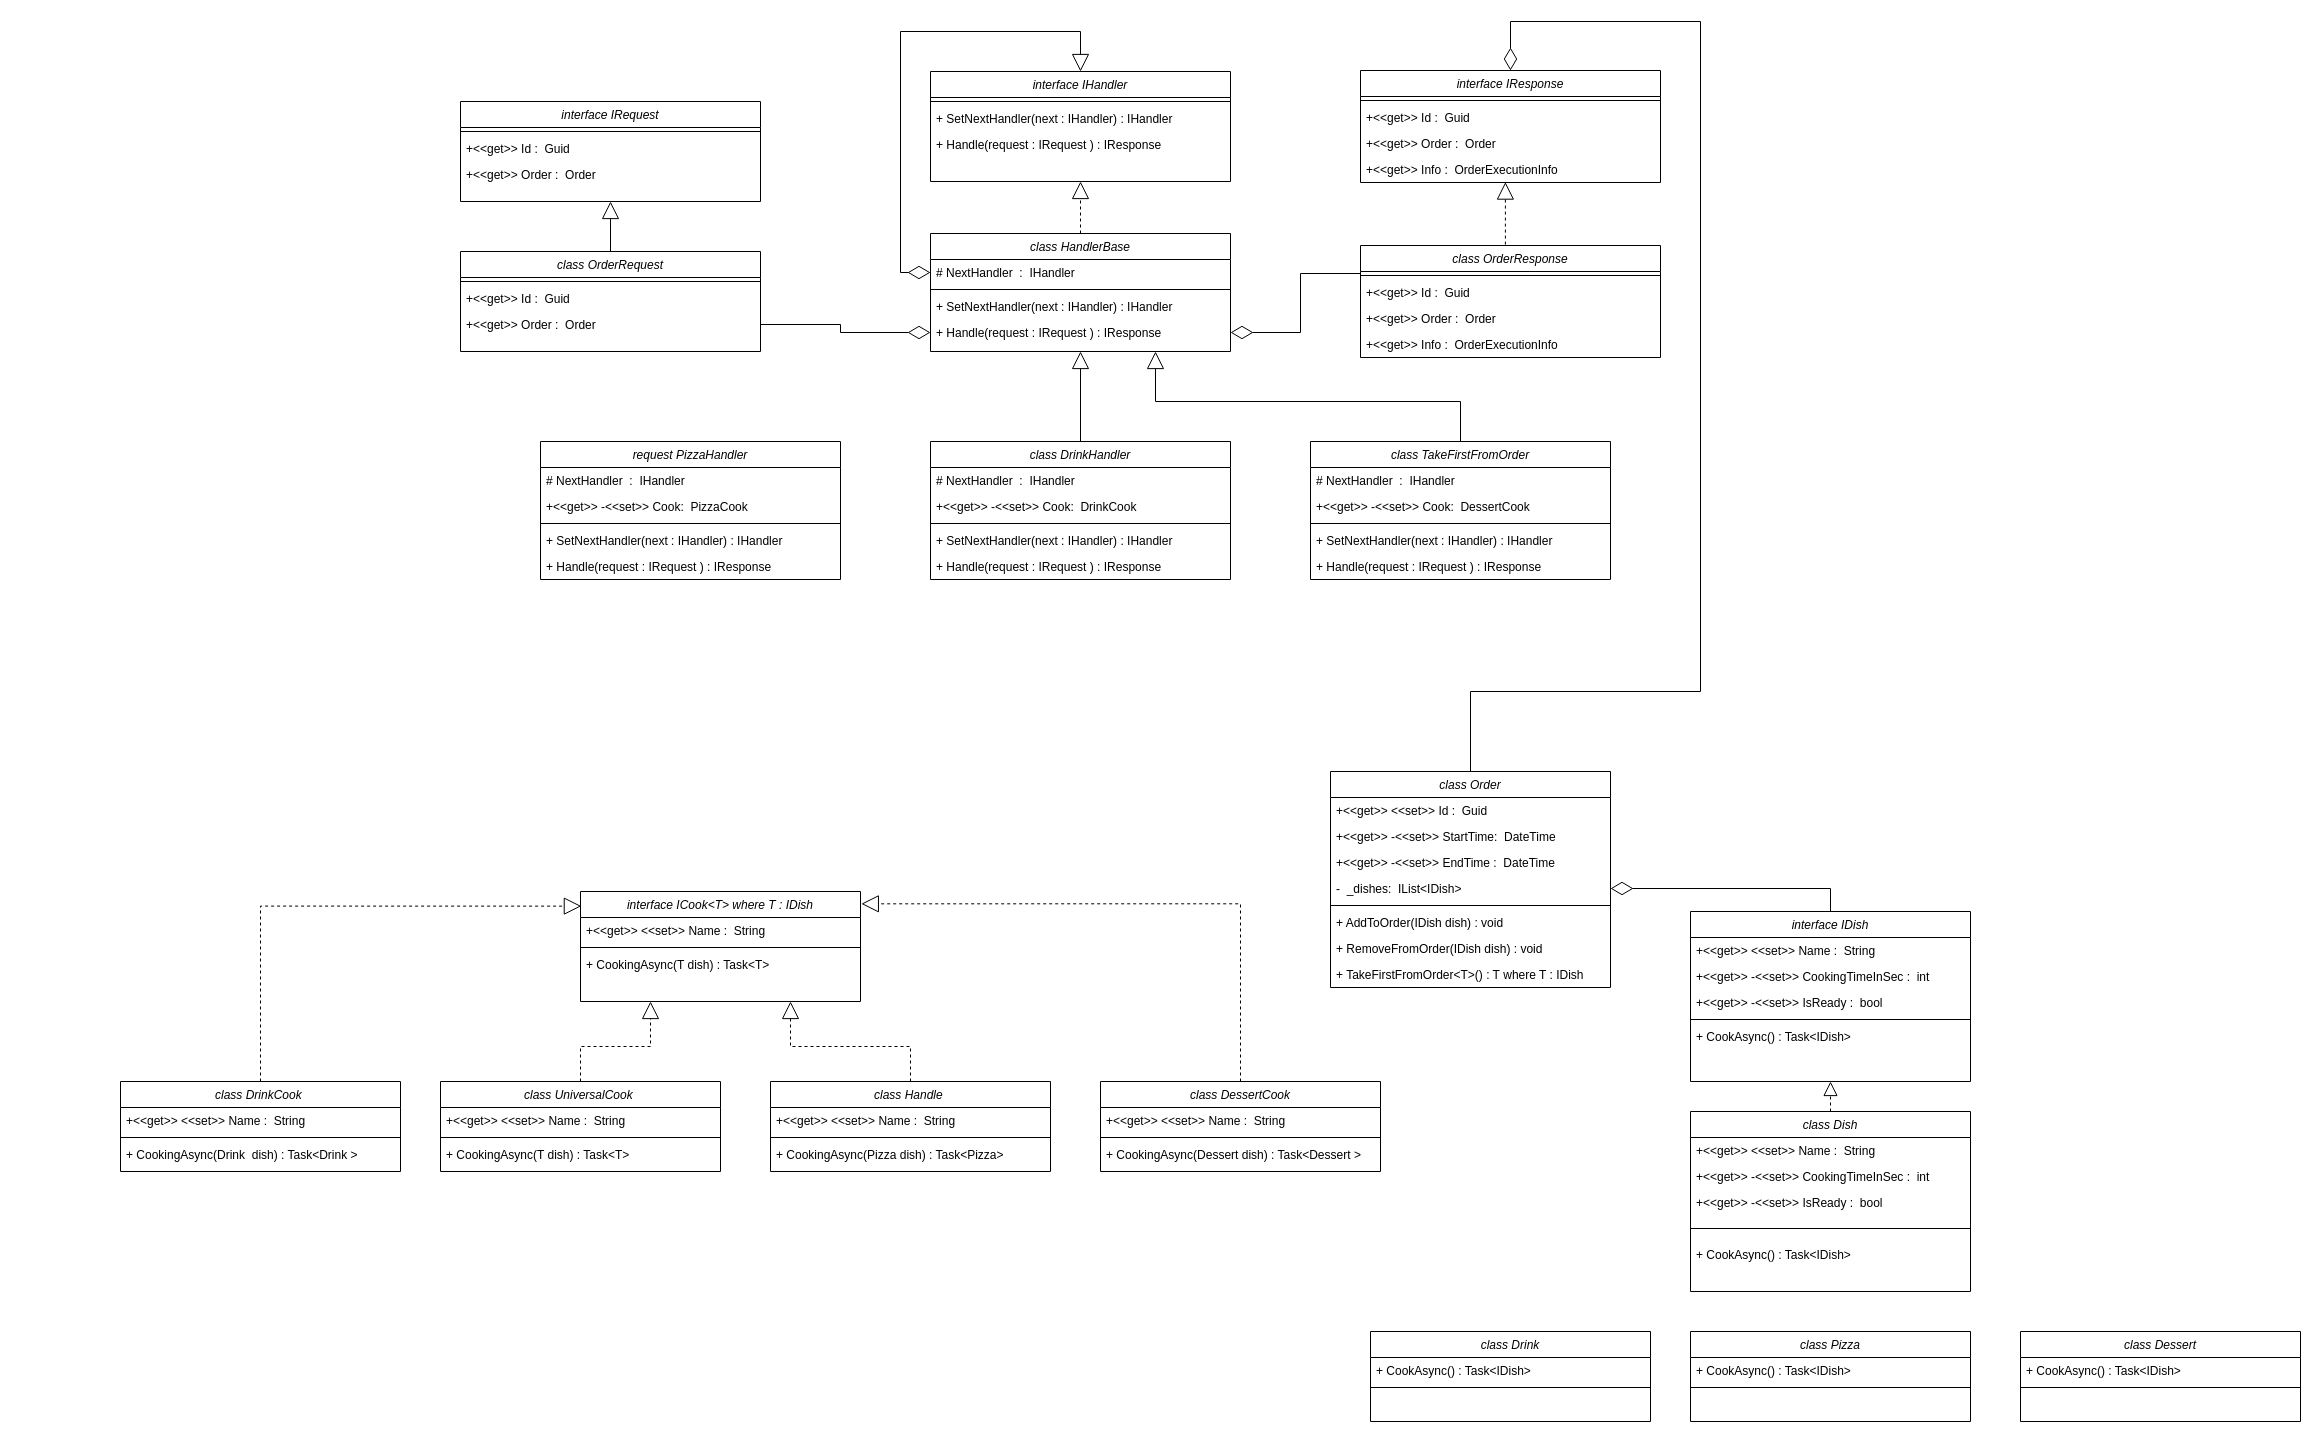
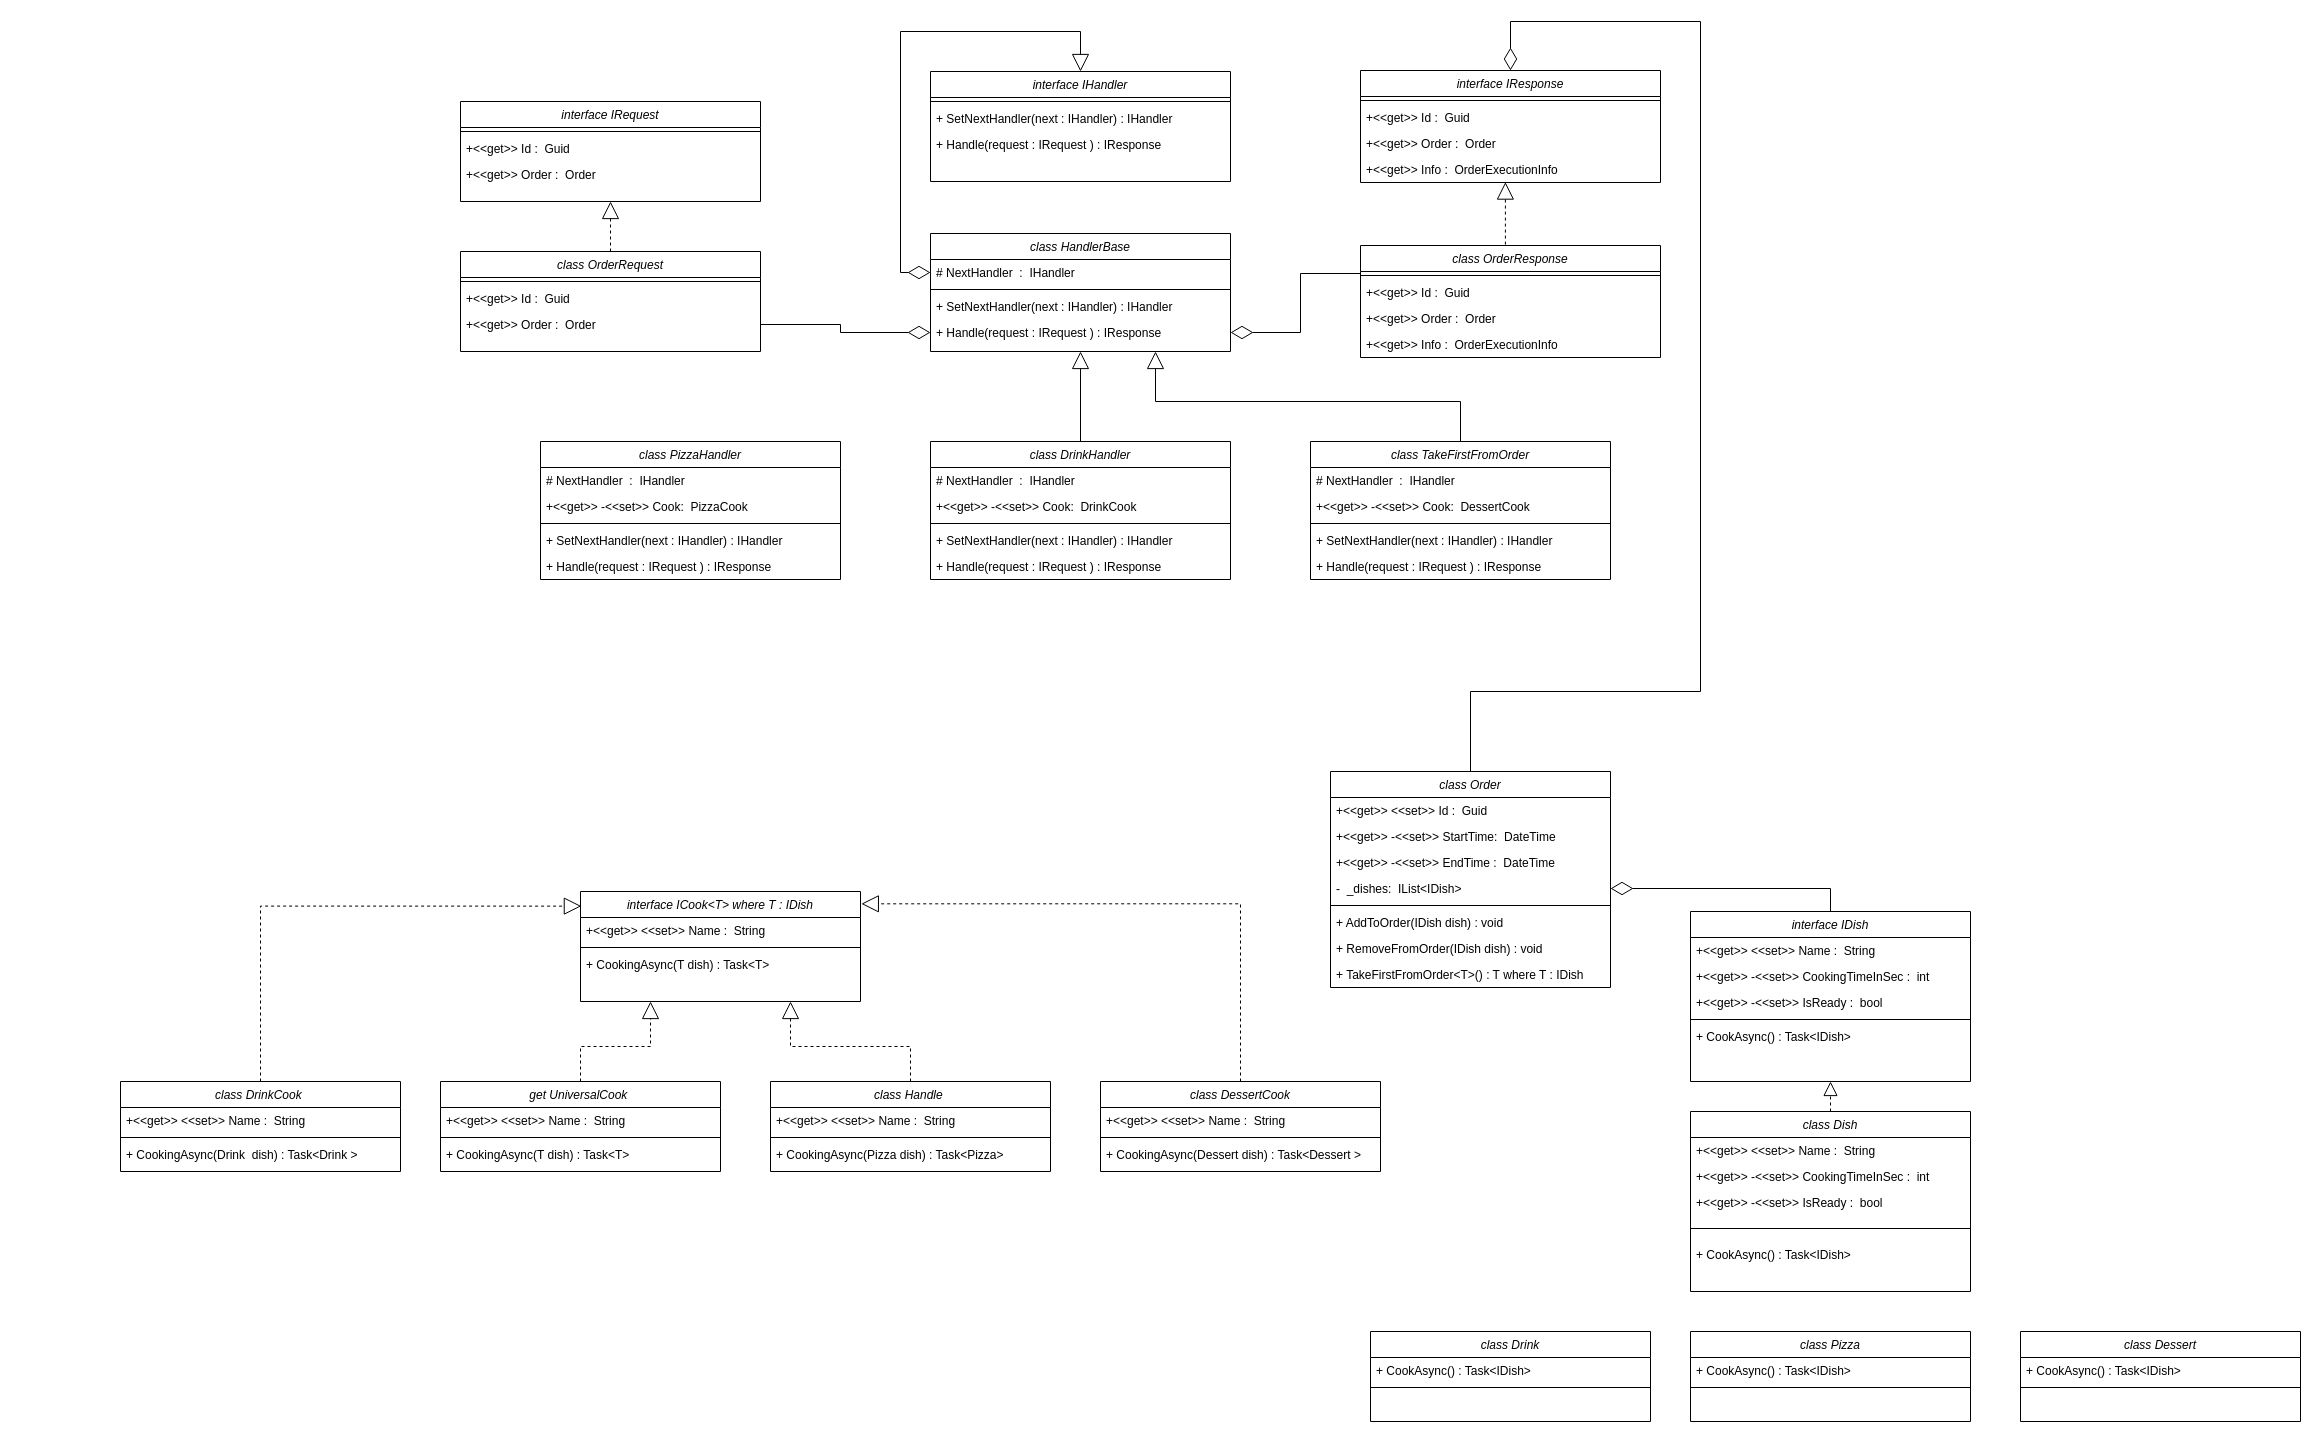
edge "class HandlerBase" -> "interface IHandler": removed
edge "class OrderRequest" -> "interface IRequest": style solid -> dashed
node "request PizzaHandler": label "request PizzaHandler" -> "class PizzaHandler"
node "class UniversalCook": label "class UniversalCook" -> "get UniversalCook"
